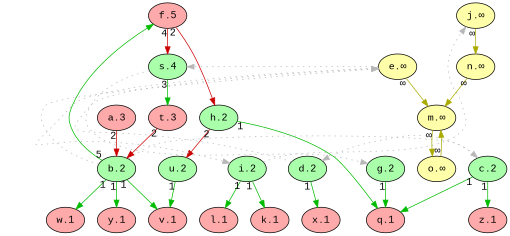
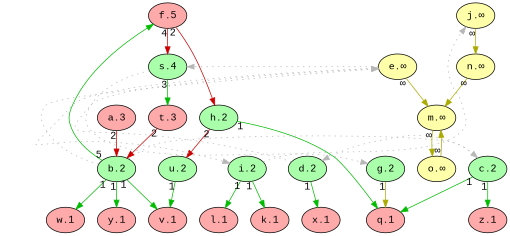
edge "g.2" -> "q.1": color #00bb00 -> #aaaa00
